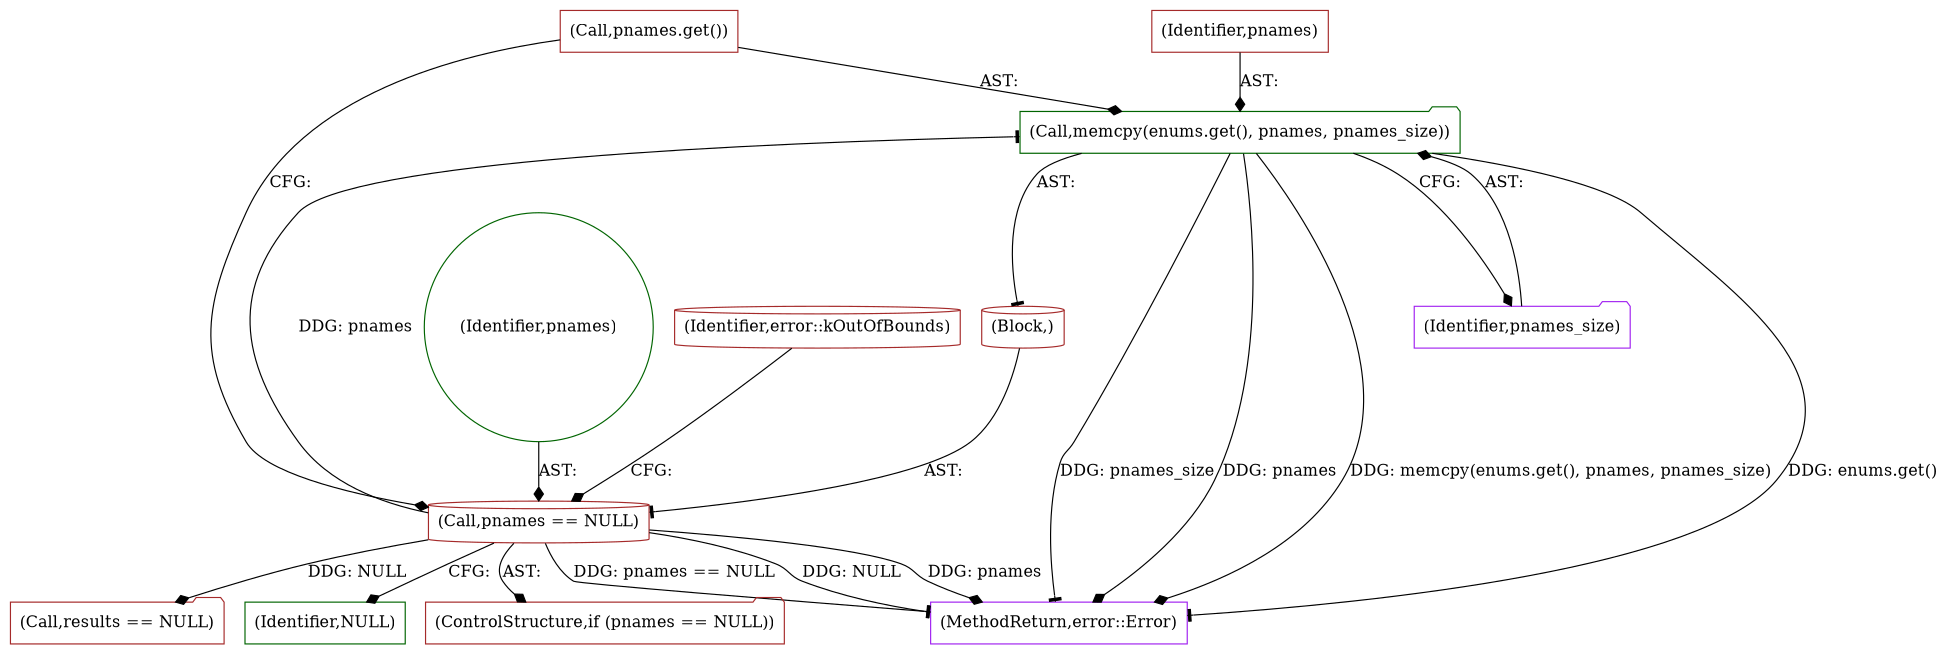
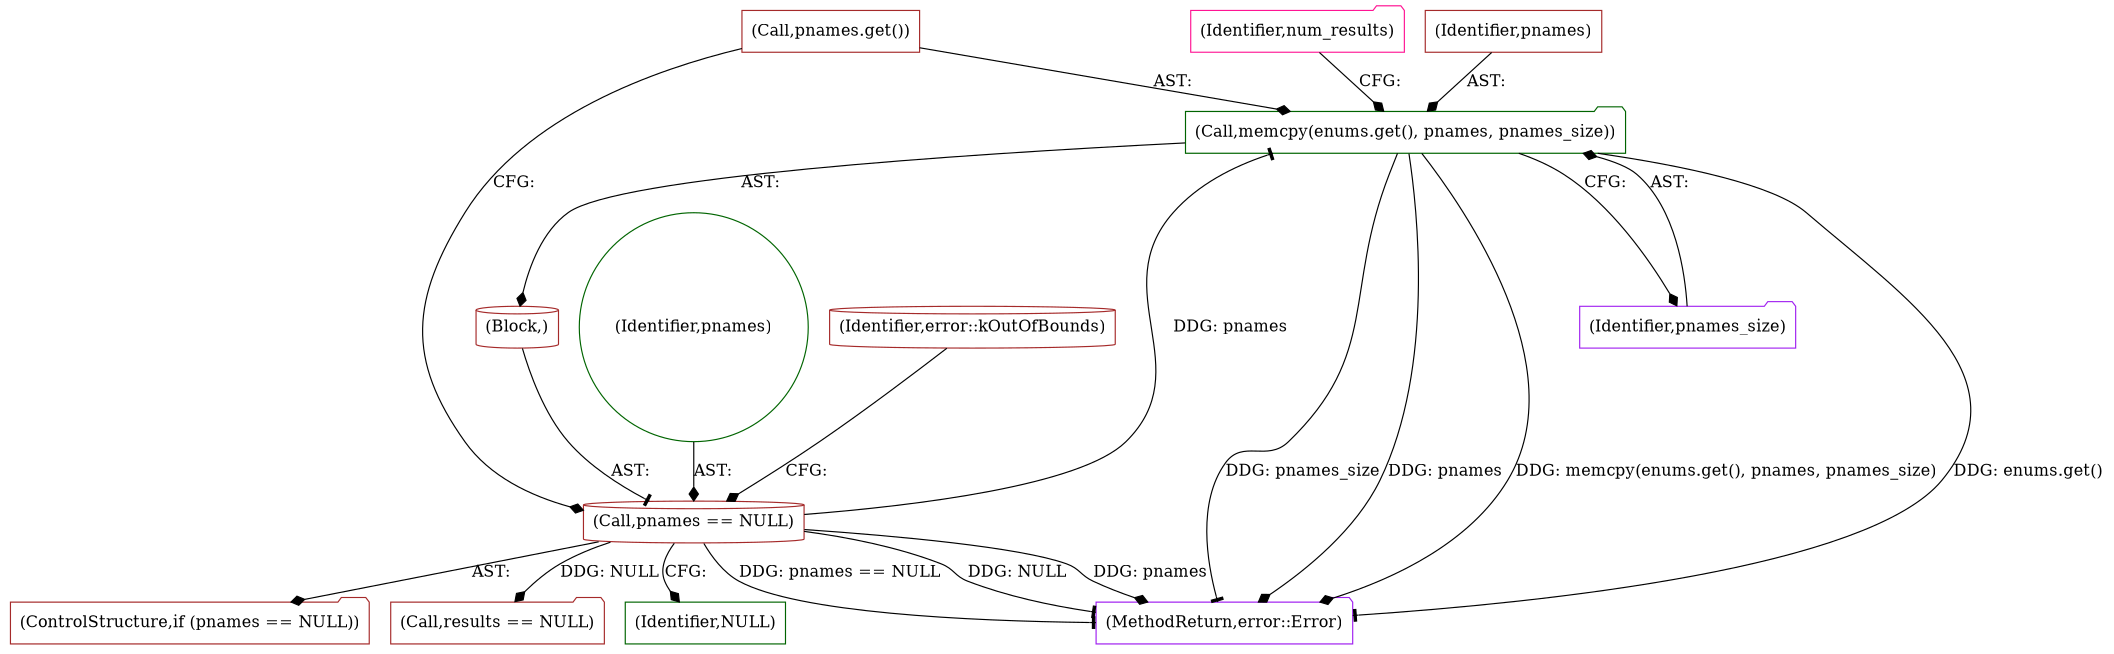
node "(Identifier,num_results)": added
edge "(Call,memcpy(enums.get(), pnames, pnames_size))" -> "(Block,)": arrowhead tee -> diamond
node "(MethodReturn,error::Error)": shape box -> folder
